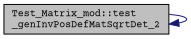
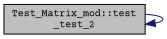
node "Test_Matrix_mod::test _genInvPosDefMatSqrtDet_2": label "Test_Matrix_mod::test _genInvPosDefMatSqrtDet_2" -> "Test_Matrix_mod::test _test_2"
